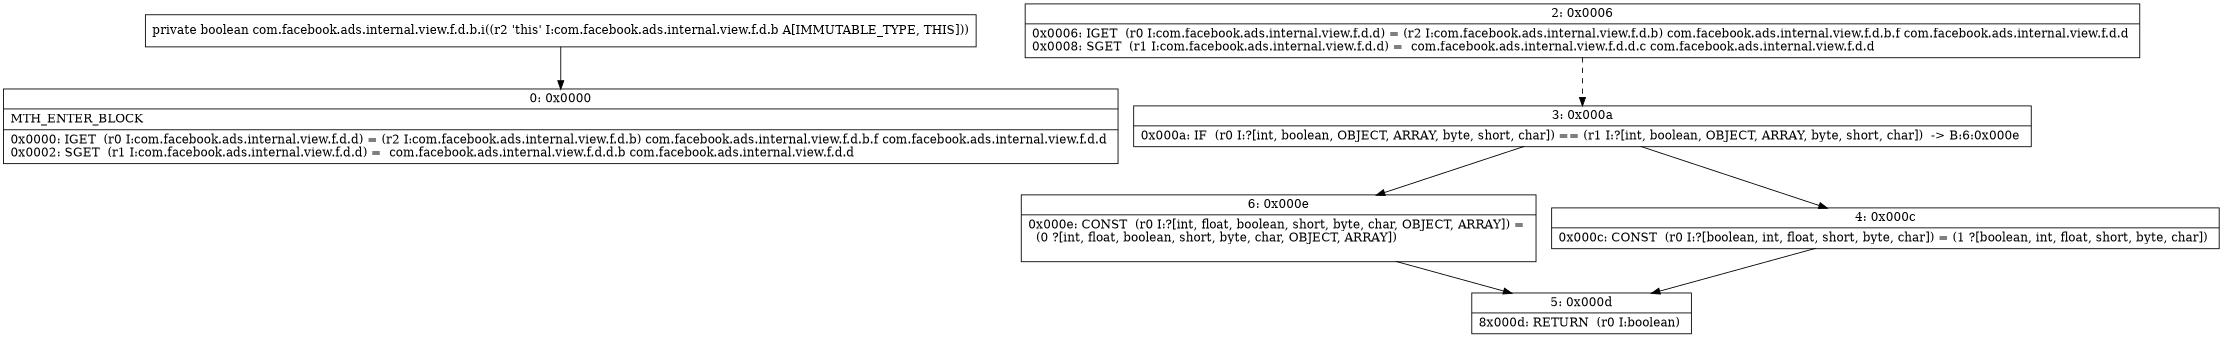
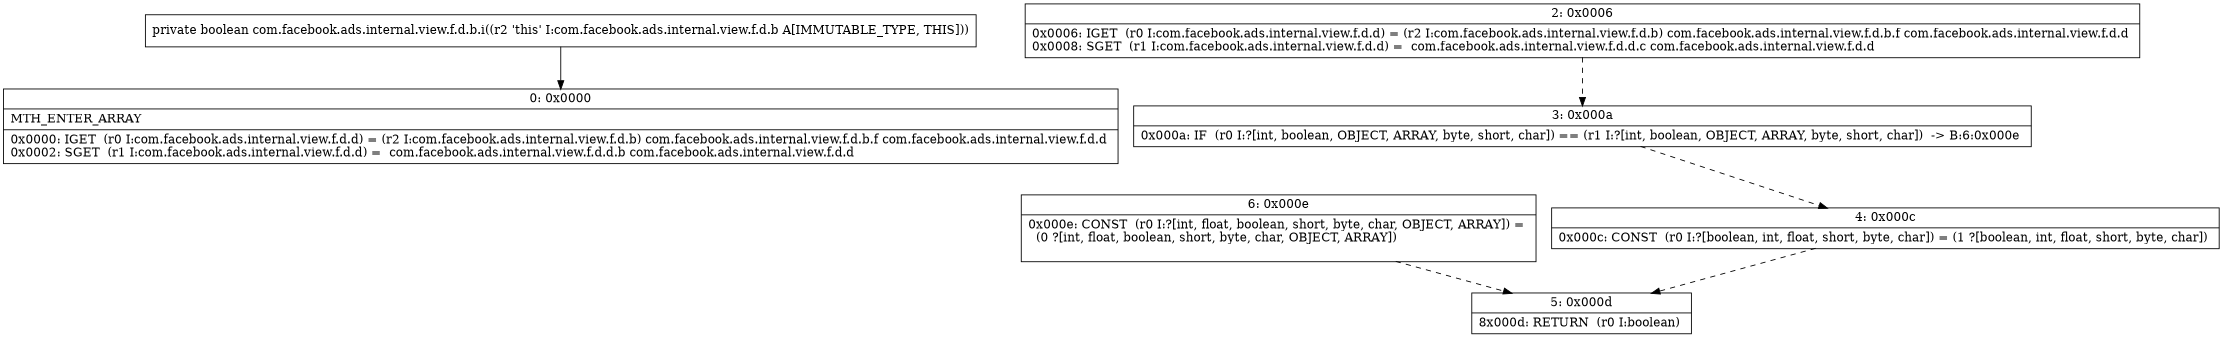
node "0: 0x0000": text "MTH_ENTER_BLOCK" -> "MTH_ENTER_ARRAY"
edge "3: 0x000a" -> "6: 0x000e": removed
edge "3: 0x000a" -> "4: 0x000c": style solid -> dashed
edge "4: 0x000c" -> "5: 0x000d": style solid -> dashed
edge "6: 0x000e" -> "5: 0x000d": style solid -> dashed
